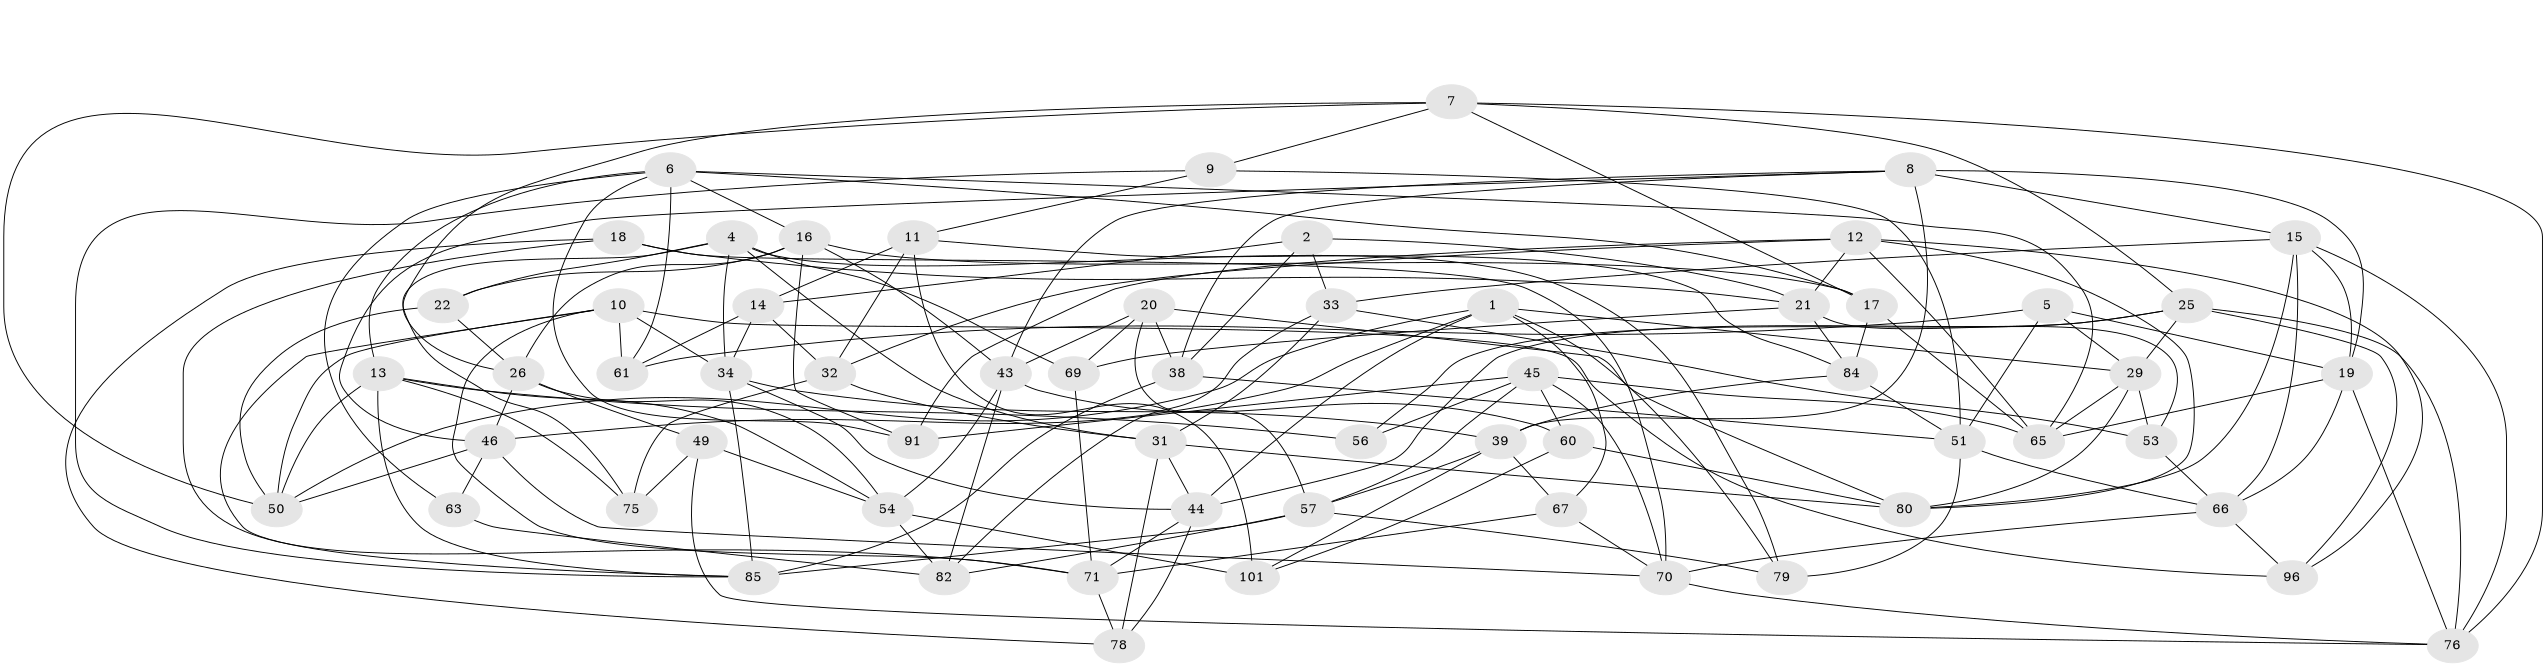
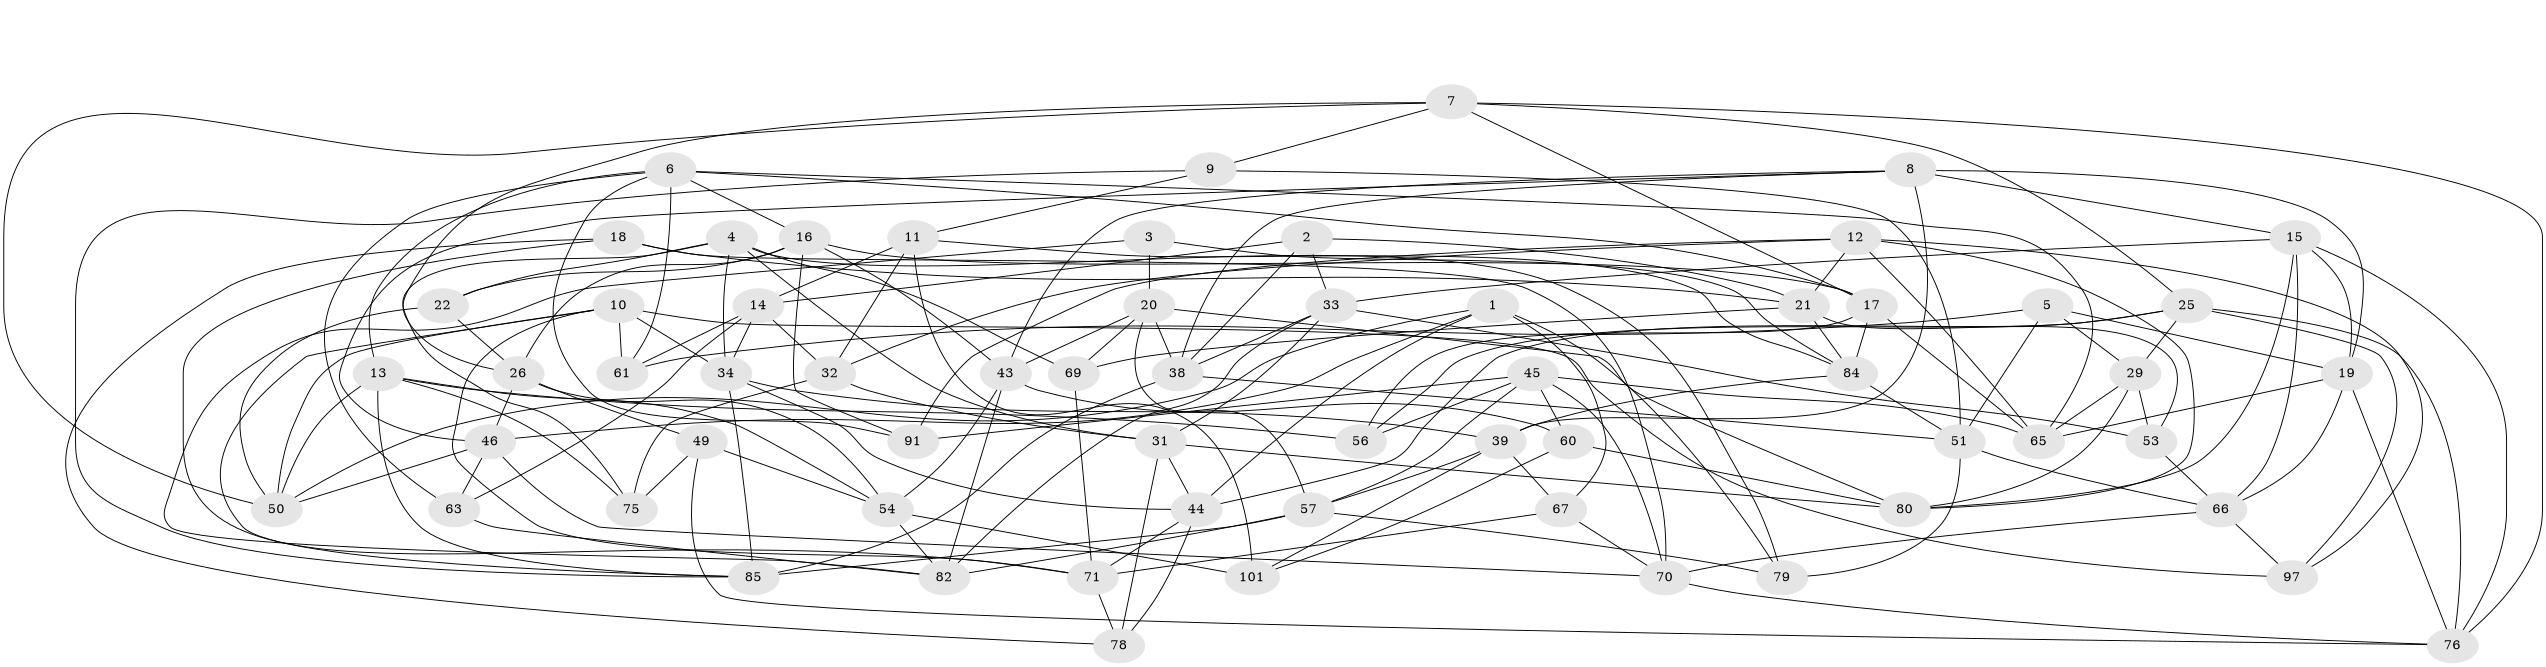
node "3": added
edge "17" -- "56": added
edge "33" -- "38": added
edge "1" -- "29": removed
edge "14" -- "63": added
node "96": label "96" -> "97"
